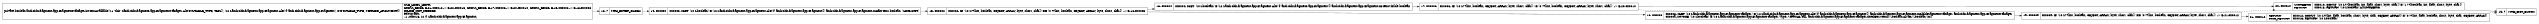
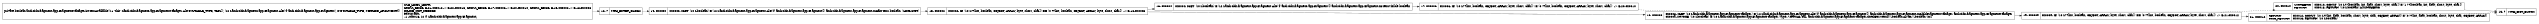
edge "17: 0x0006" -> "20: 0x0010": removed
